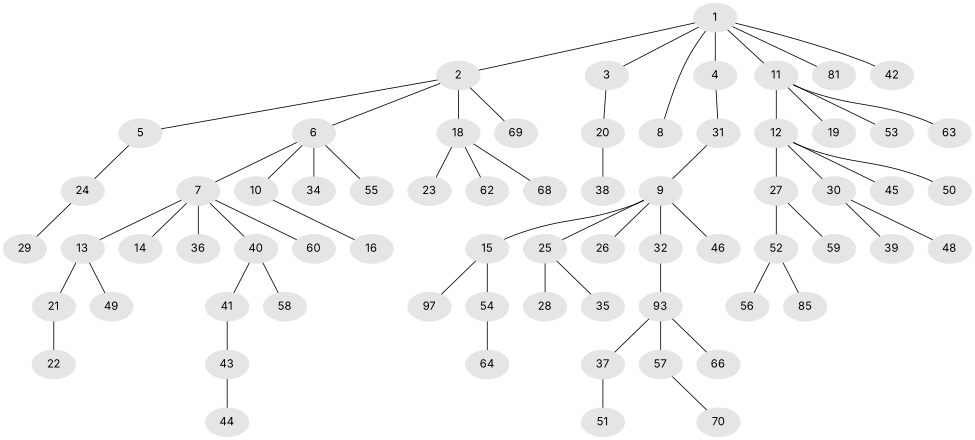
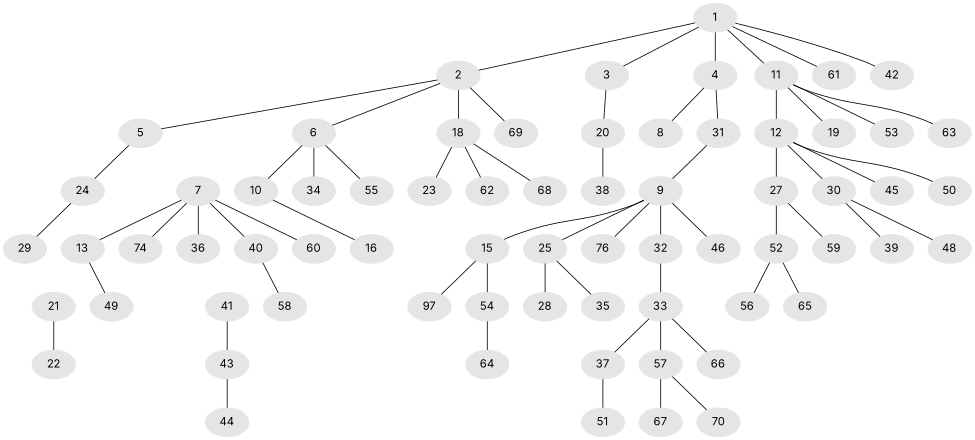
edge "1" -- "8": now "4" -- "8"
node "81": label "81" -> "61"
edge "6" -- "7": removed
node "14": label "14" -> "74"
node "26": label "26" -> "76"
edge "13" -- "21": removed
edge "40" -- "41": removed
node "93": label "93" -> "33"
node "85": label "85" -> "65"
node "67": added
